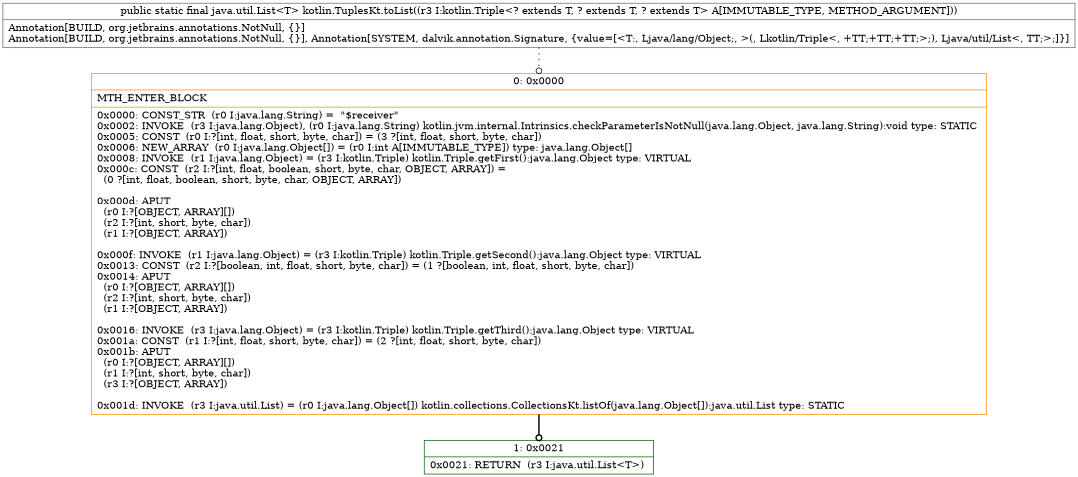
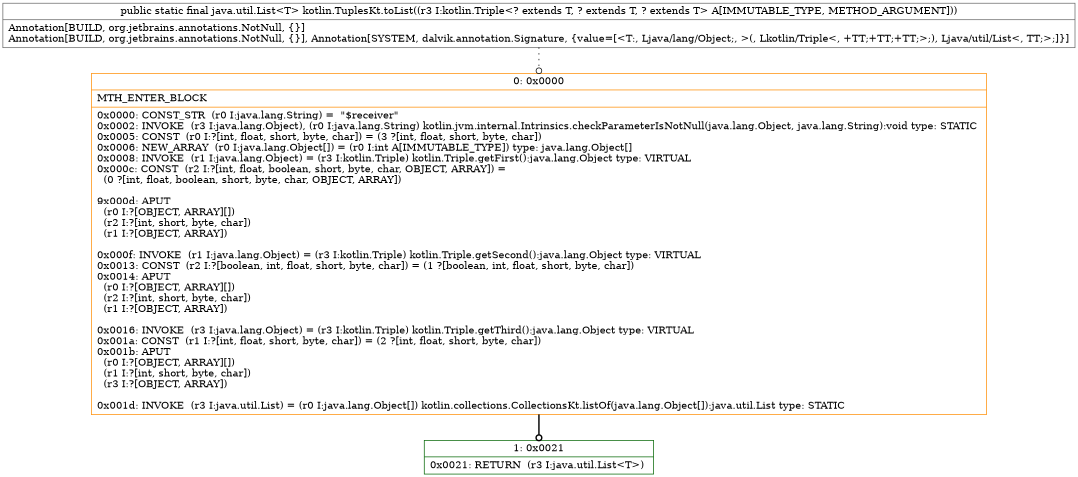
node "0: 0x0000": text "0x000d: APUT" -> "9x000d: APUT"
